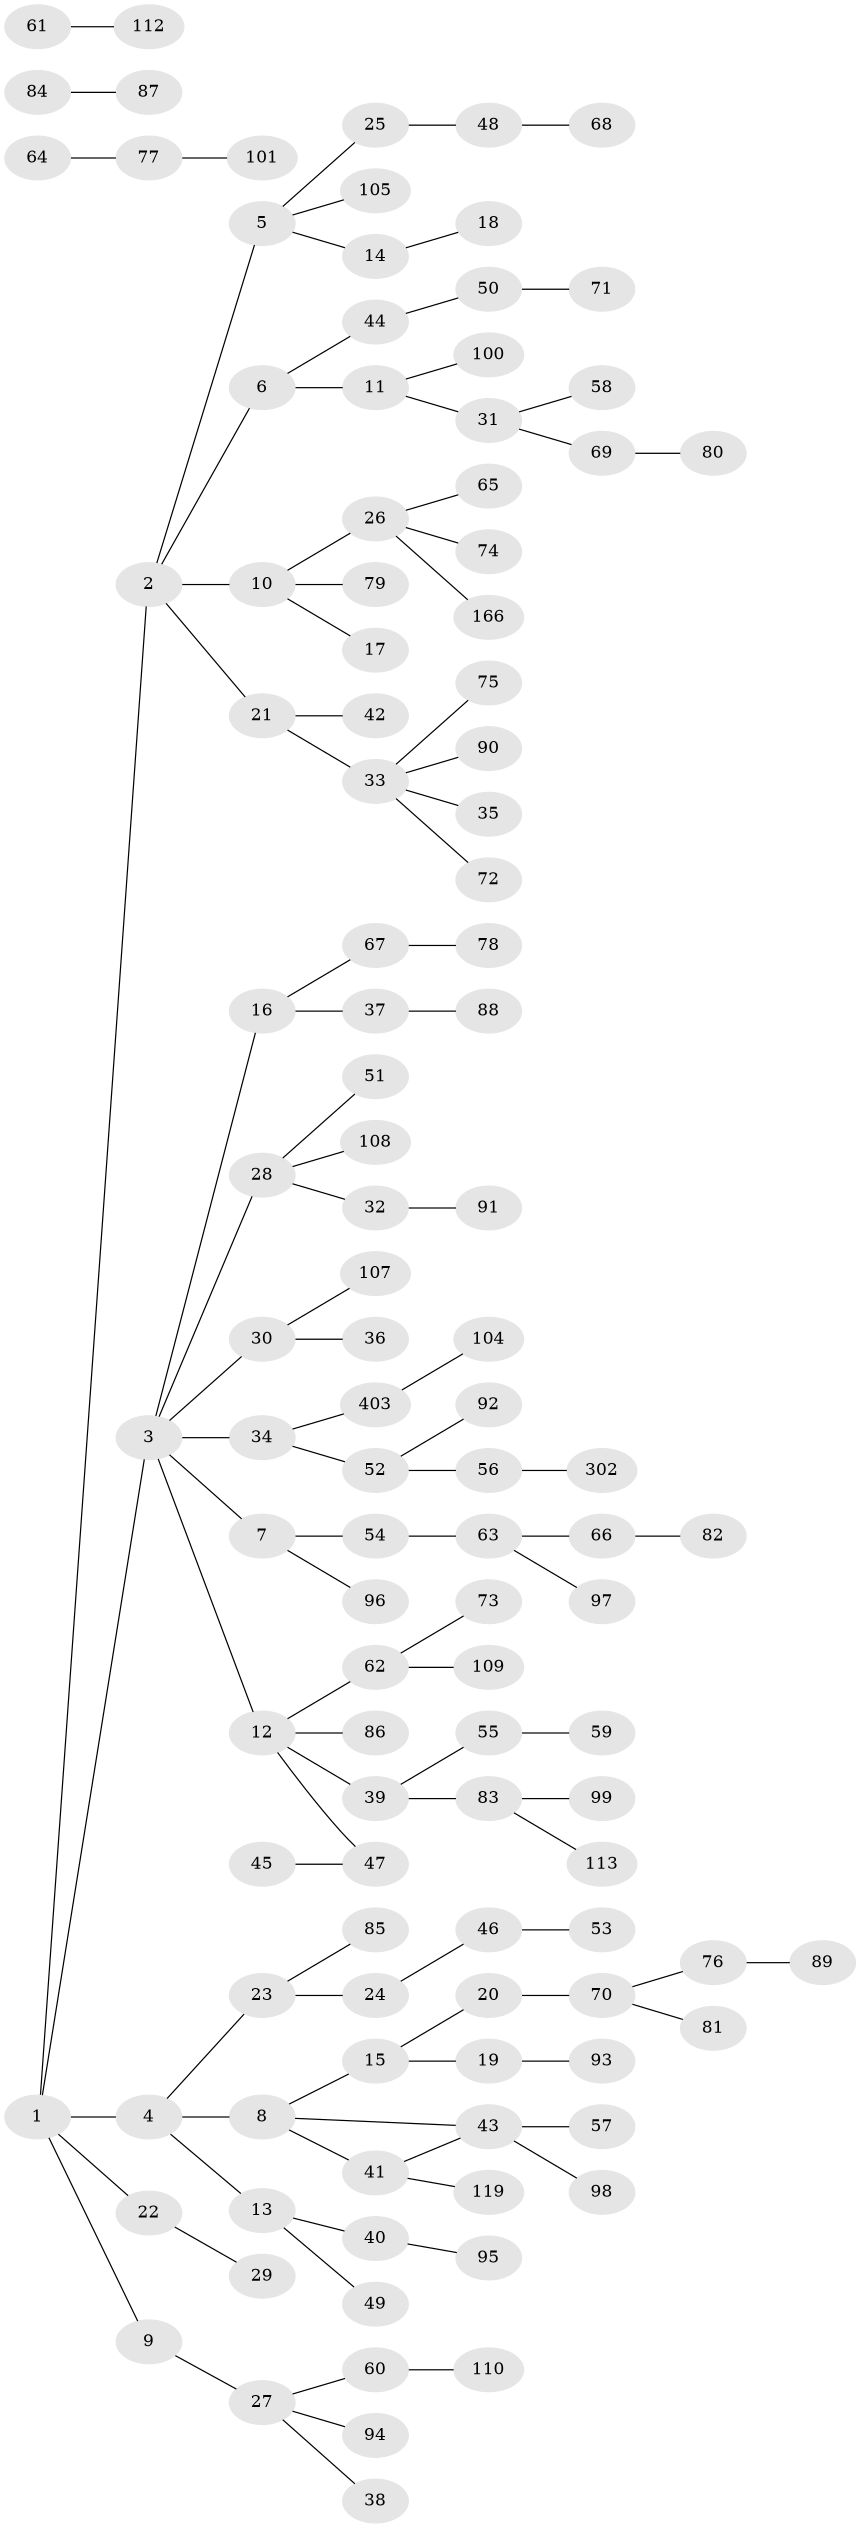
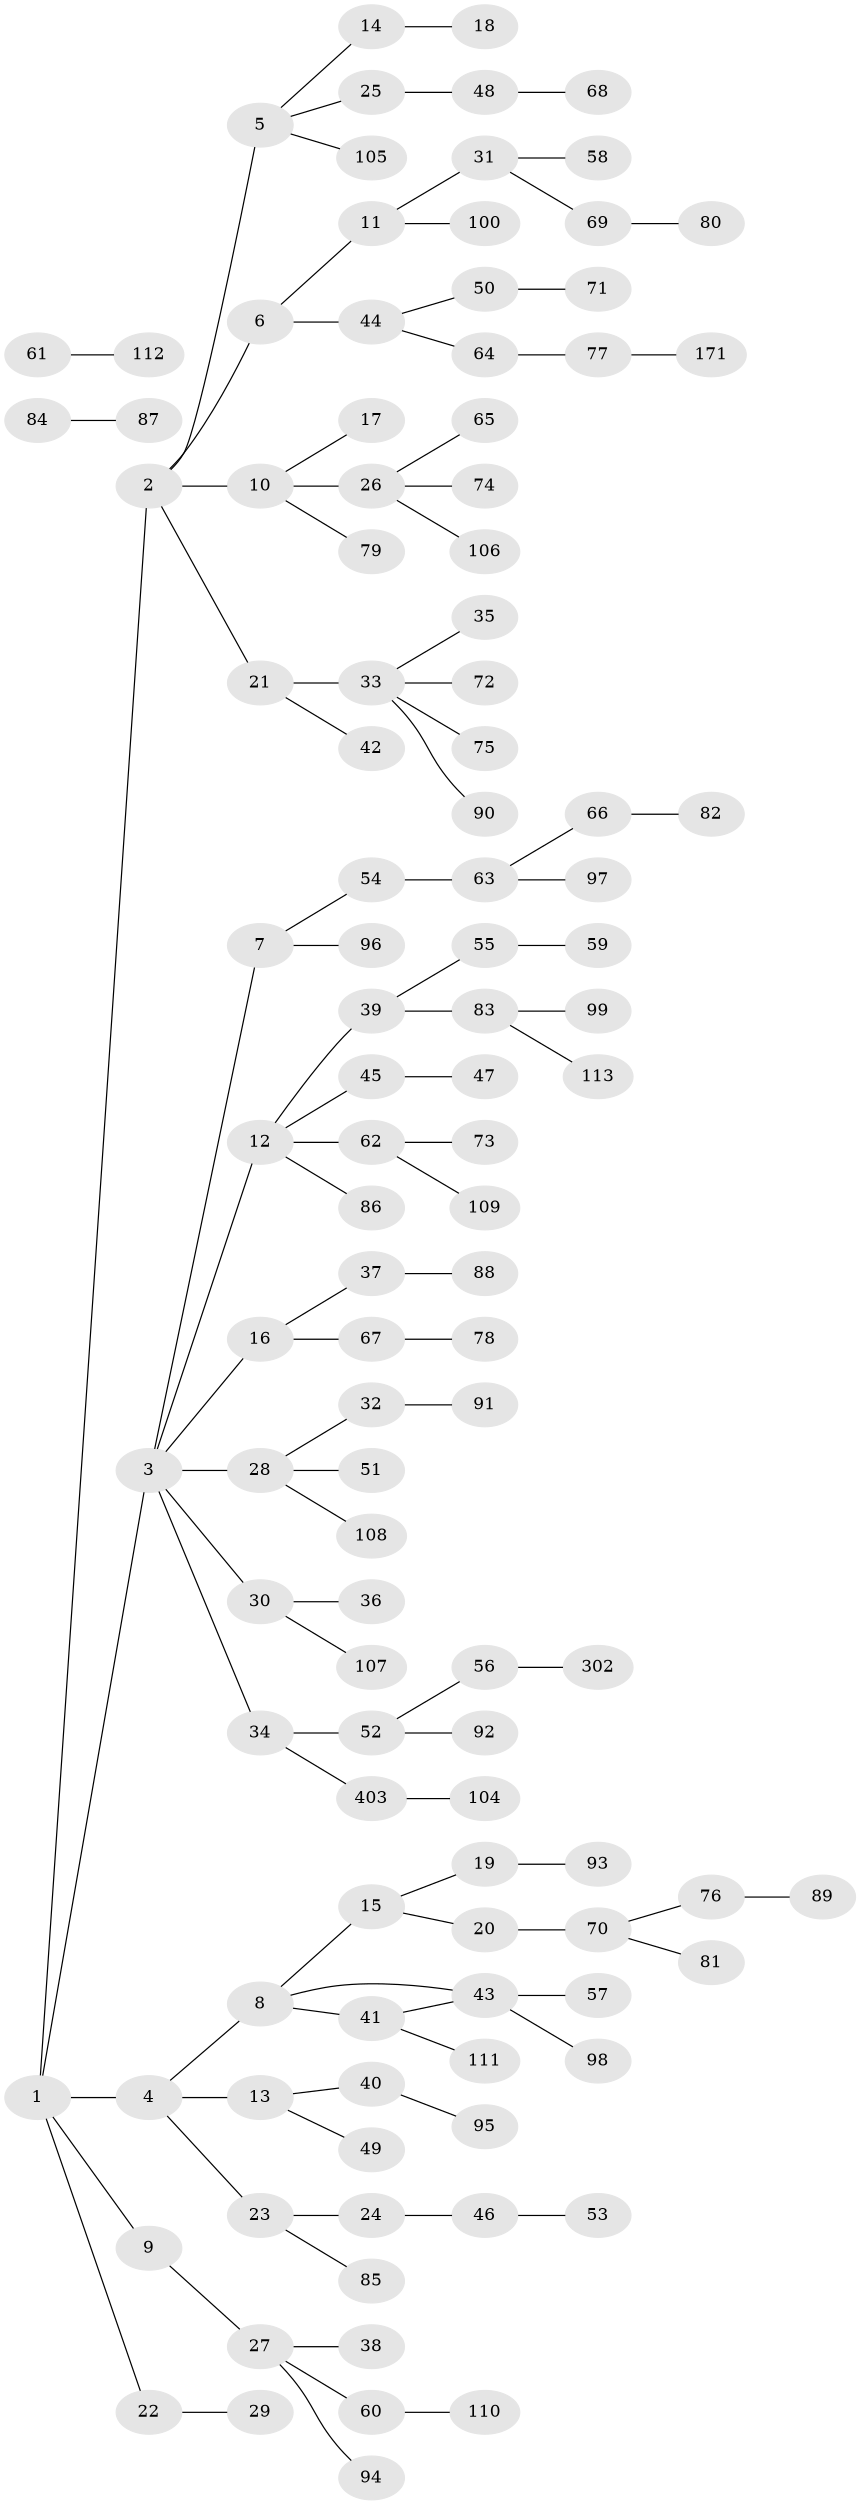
node "101": label "101" -> "171"
edge "44" -- "64": added
node "166": label "166" -> "106"
edge "12" -- "47": now "12" -- "45"
node "119": label "119" -> "111"
